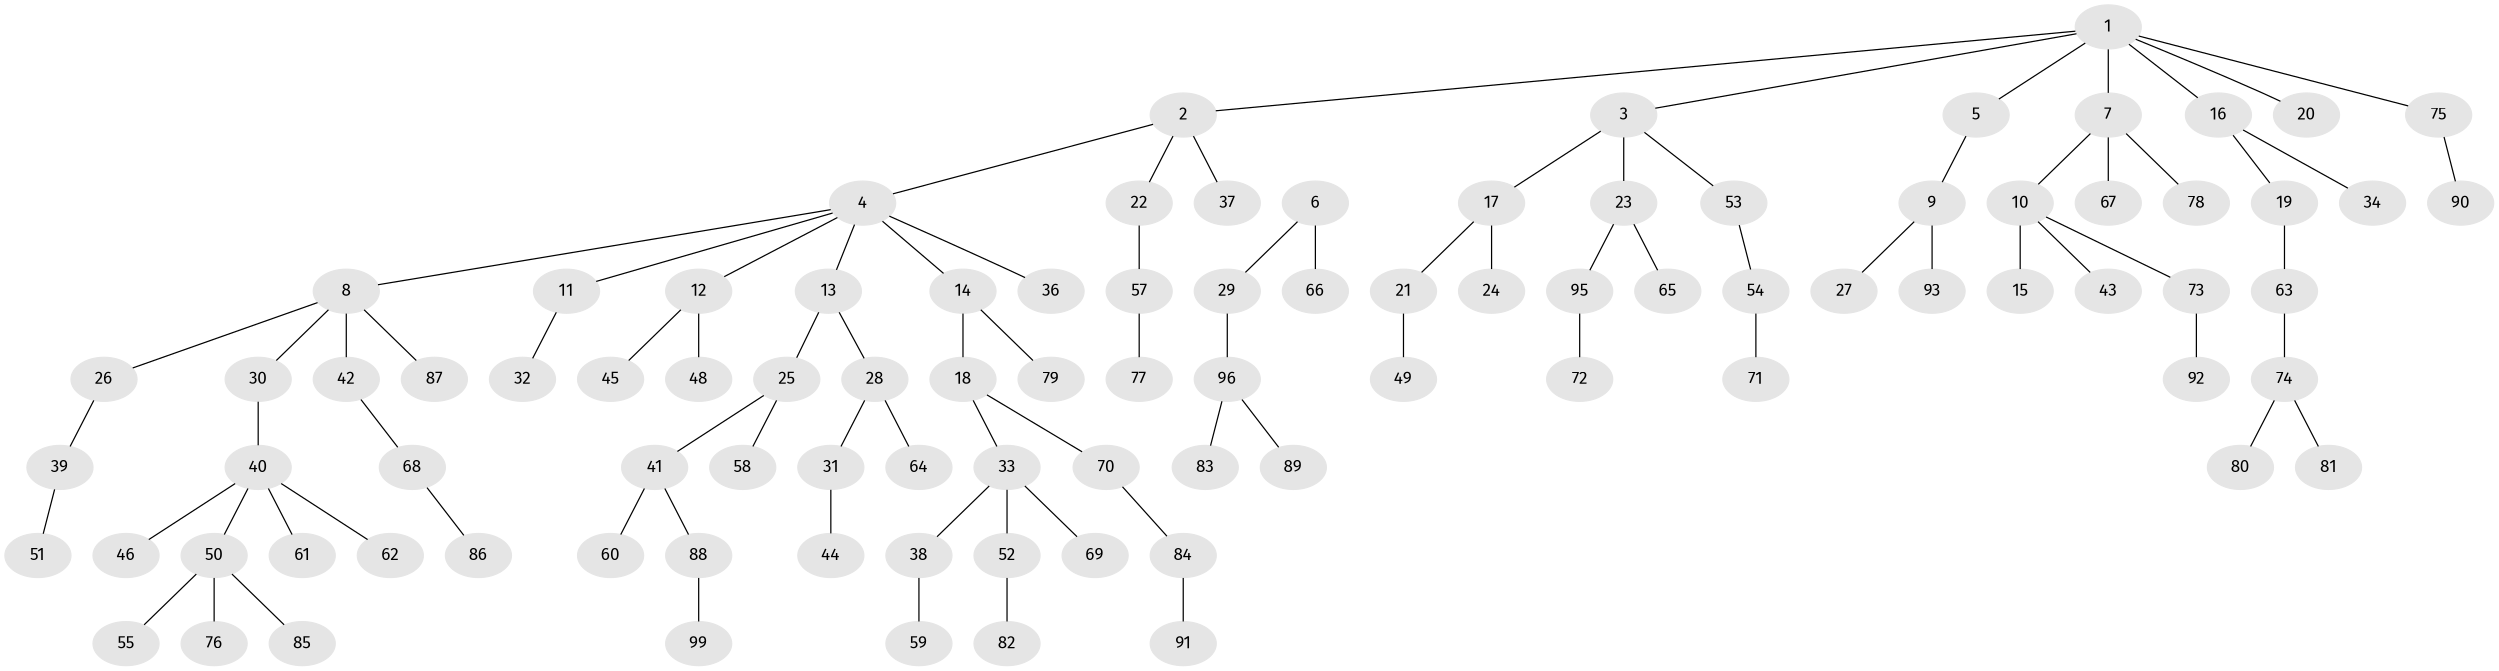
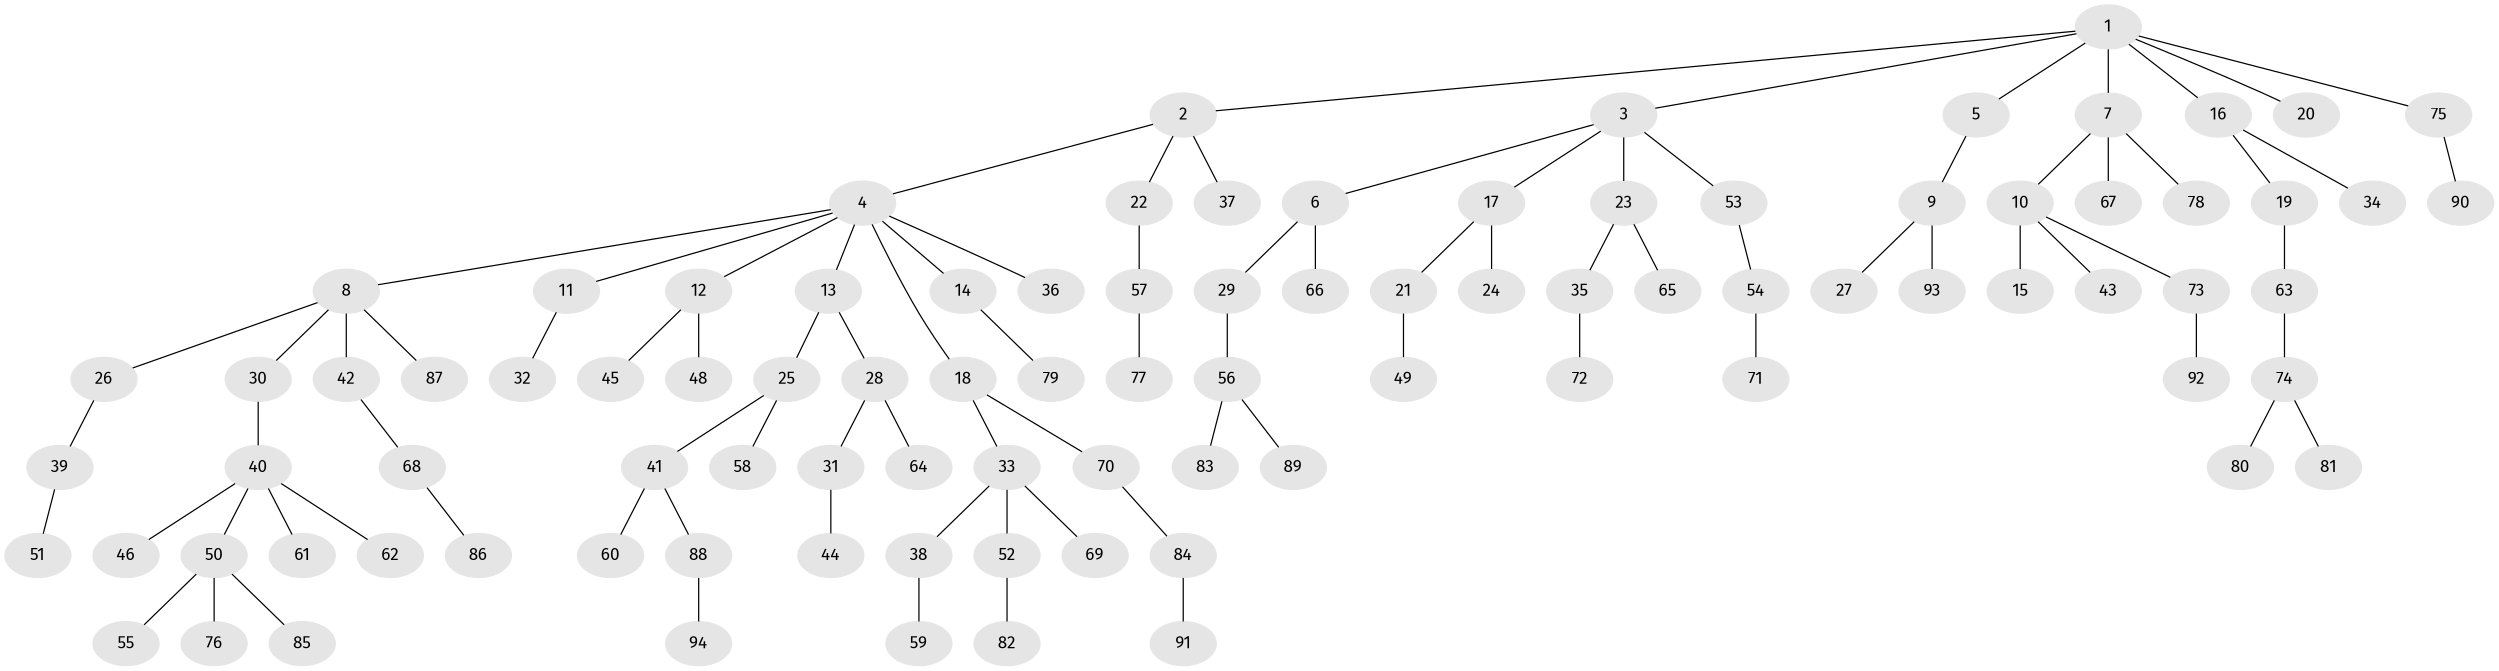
edge "3" -- "6": added
node "95": label "95" -> "35"
edge "14" -- "18": now "4" -- "18"
node "96": label "96" -> "56"
node "99": label "99" -> "94"
